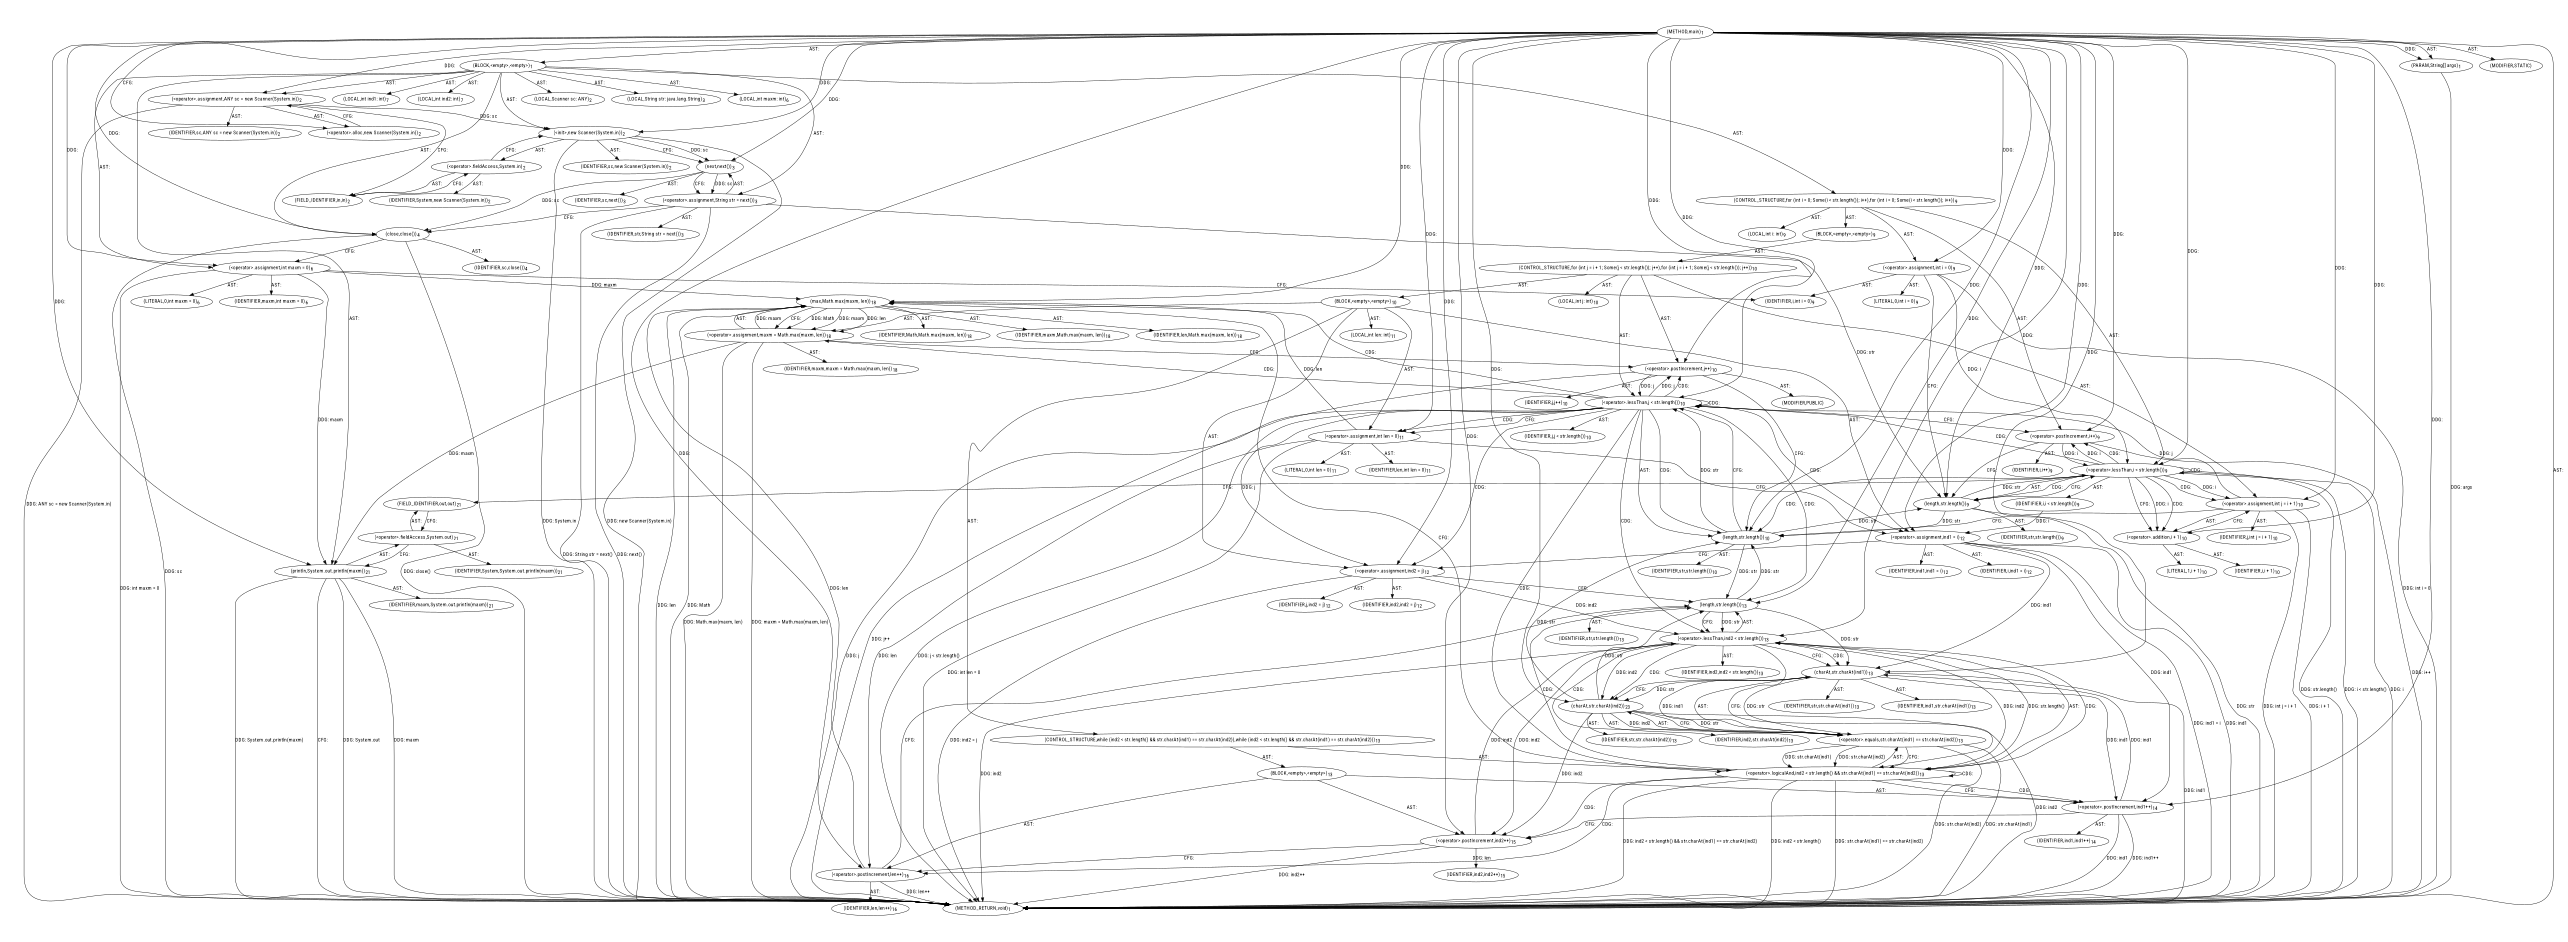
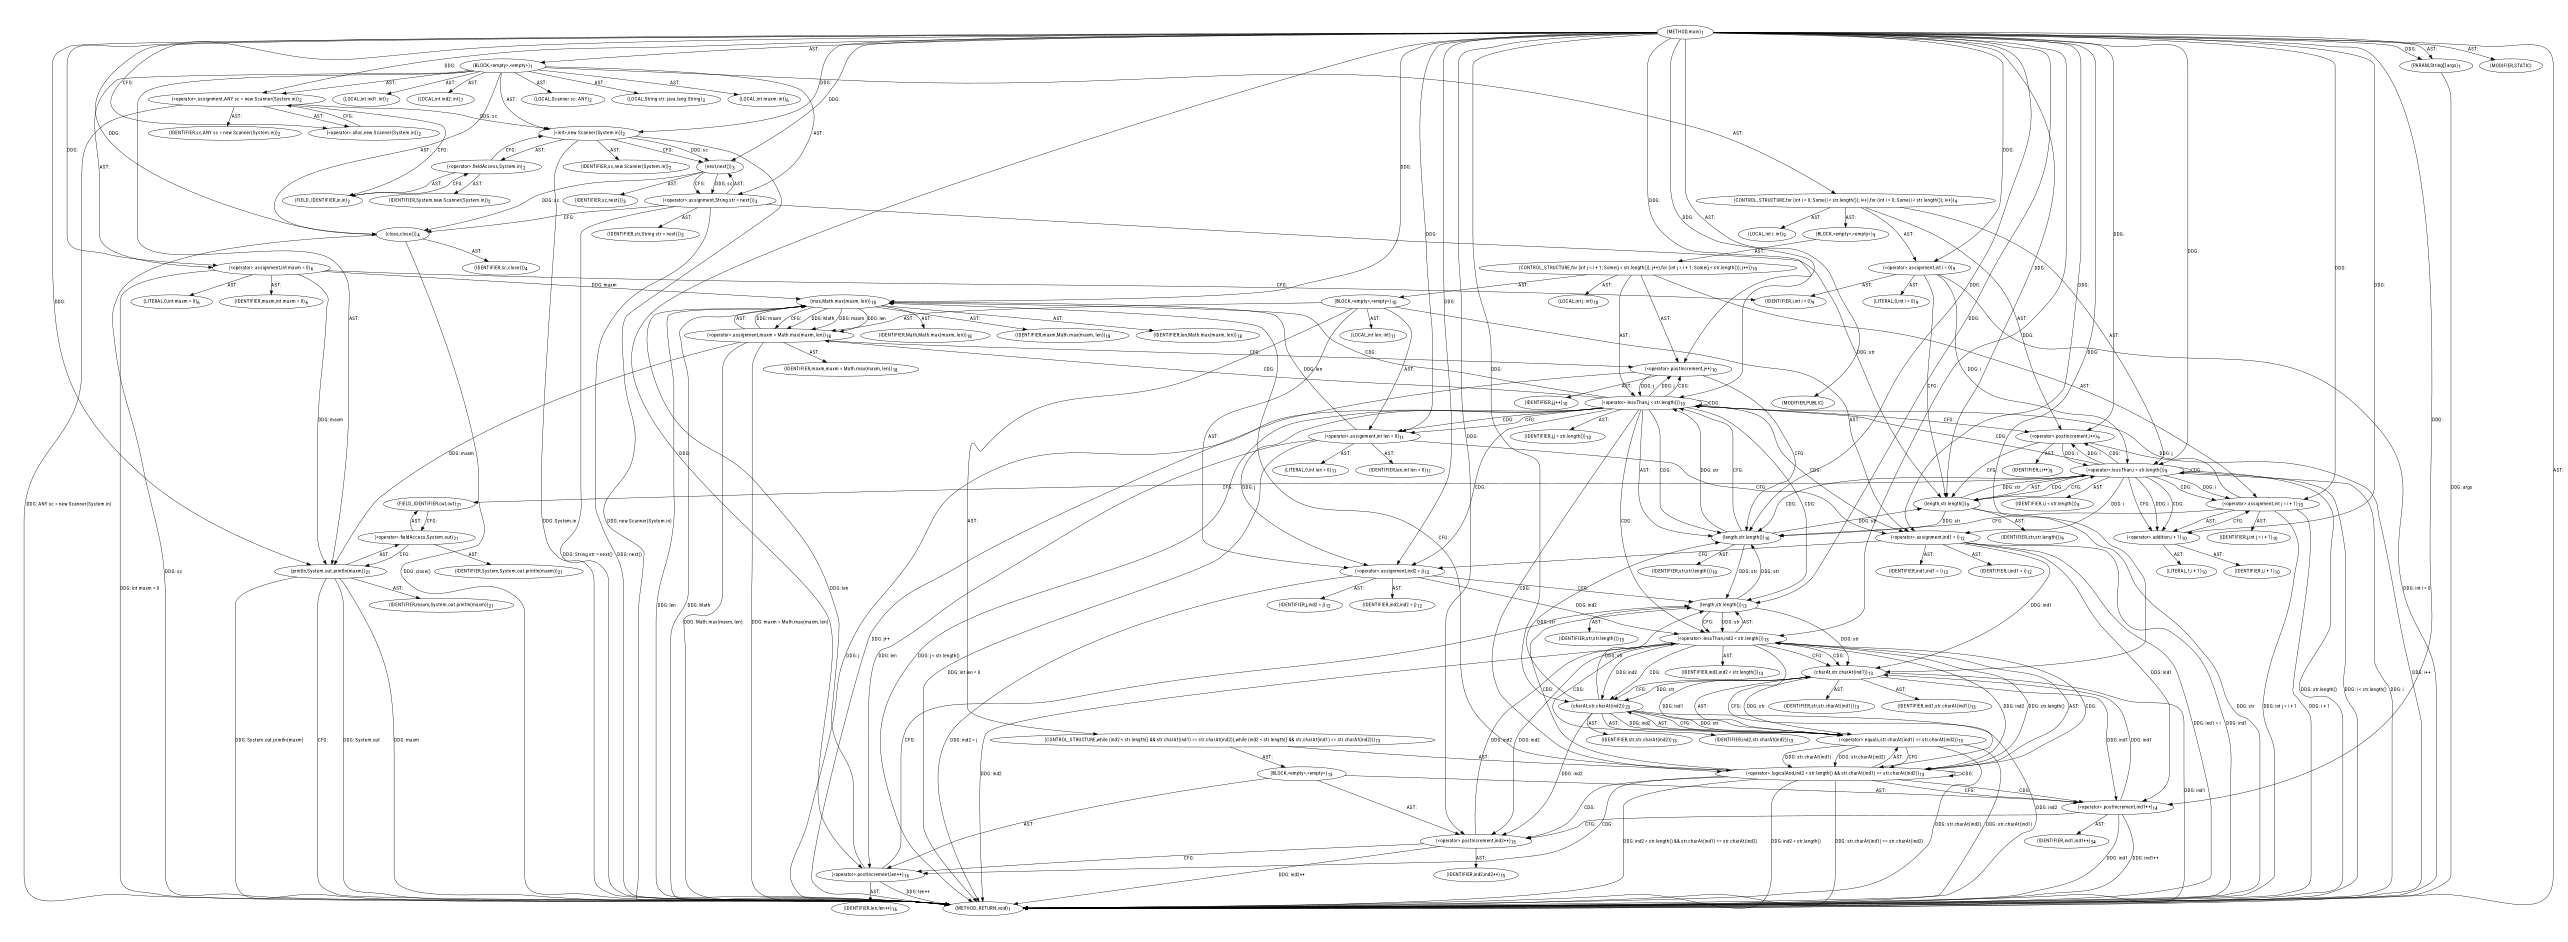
edge "(close,close())" -> "(<operator>.assignment,int maxm = 0)": removed, label "CFG:"
edge "(<operator>.postIncrement,j++)" -> "(MODIFIER,PUBLIC)": now "(METHOD,main)" -> "(MODIFIER,PUBLIC)"
edge "(IDENTIFIER,i,i < str.length())" -> "(<operator>.assignment,ind1 = i)": now "(<operator>.lessThan,i < str.length())" -> "(<operator>.assignment,ind1 = i)"
node "(IDENTIFIER,ind1,ind1++)": text "14" -> "54"
edge "(<operator>.postIncrement,ind2++)" -> "(IDENTIFIER,ind2,ind2++)": label "DDG: len" -> "AST: "
